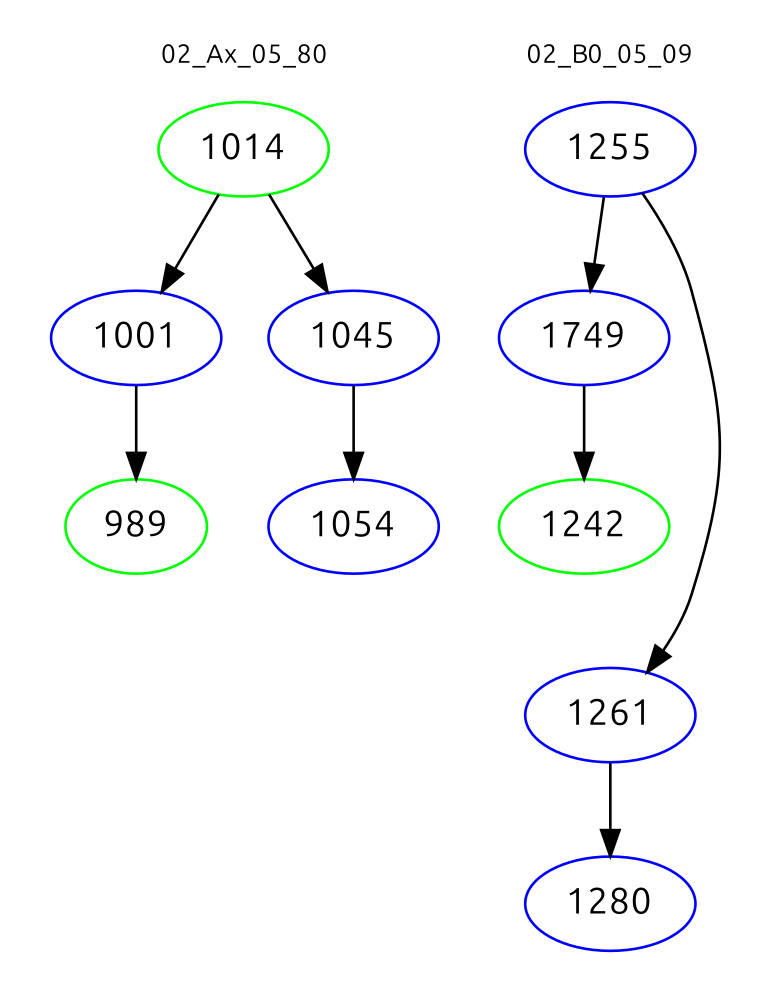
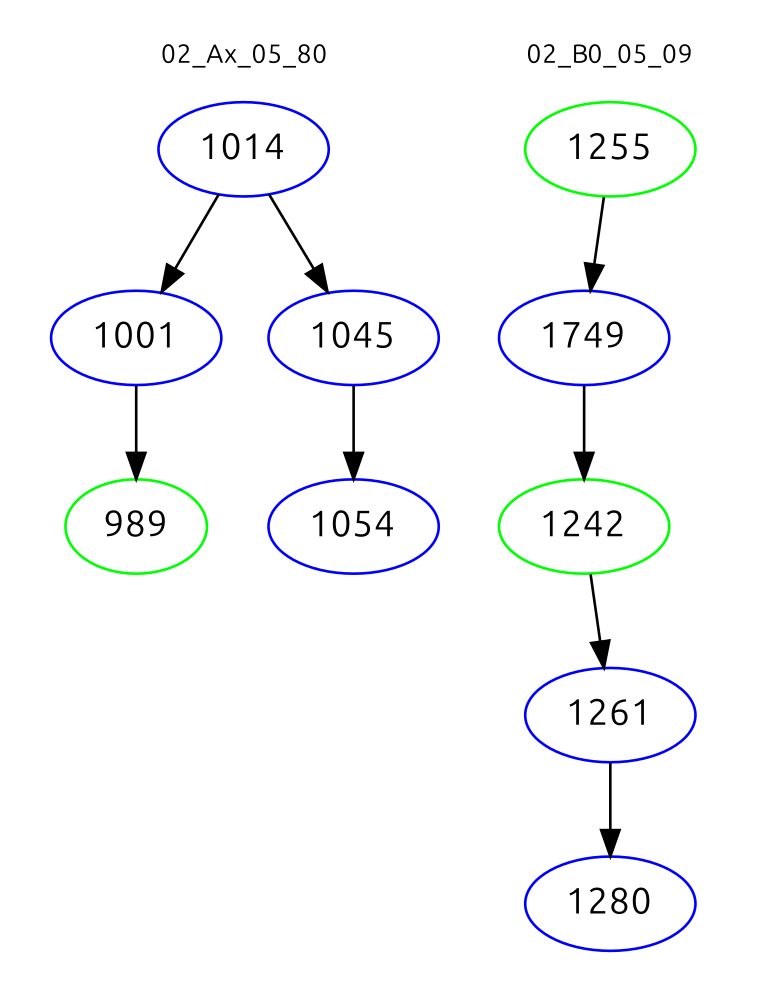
node "1014": color green -> blue
node "1255": color blue -> green
edge "1255" -> "1261": now "1242" -> "1261"
